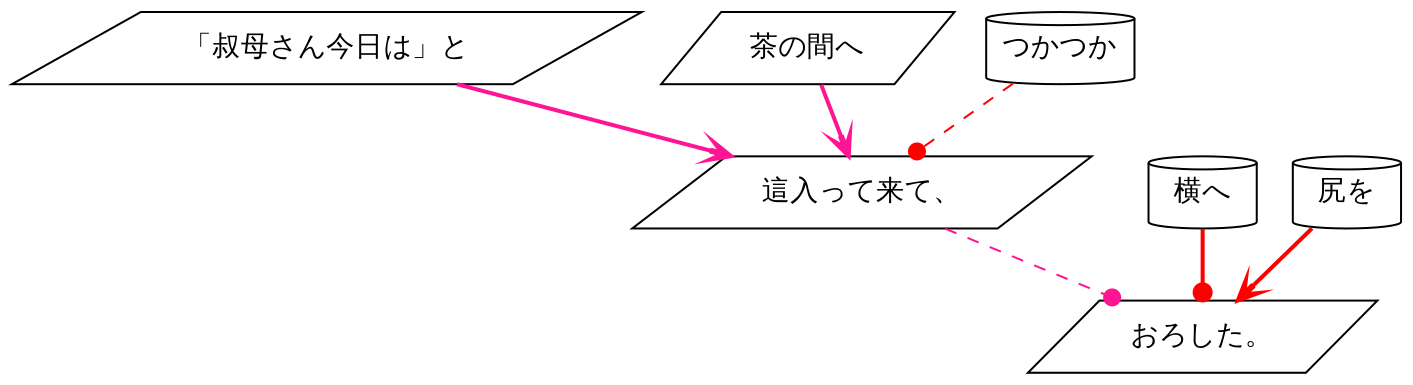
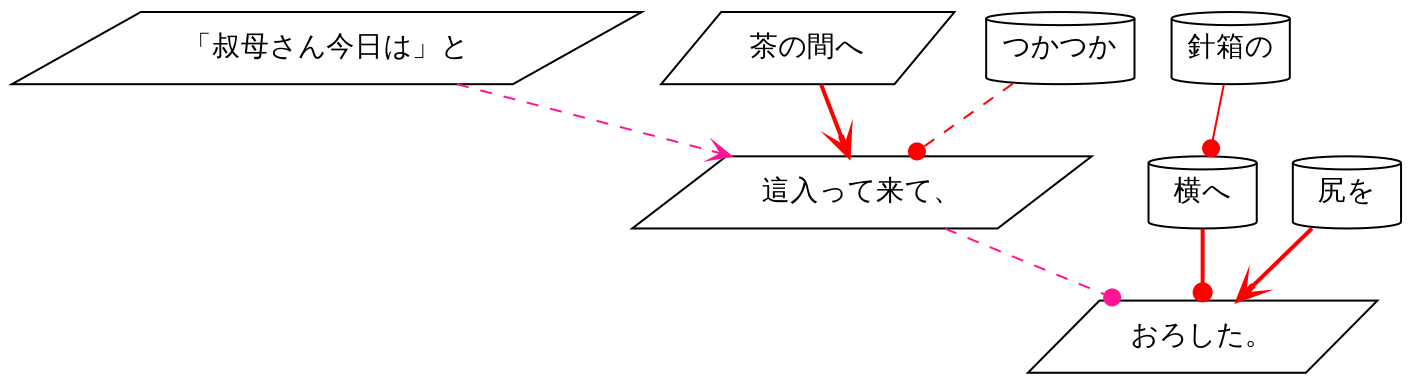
node "針箱の": added
edge "茶の間へ" -> "這入って来て、": color deeppink -> red
edge "「叔母さん今日は」と" -> "這入って来て、": style bold -> dashed
